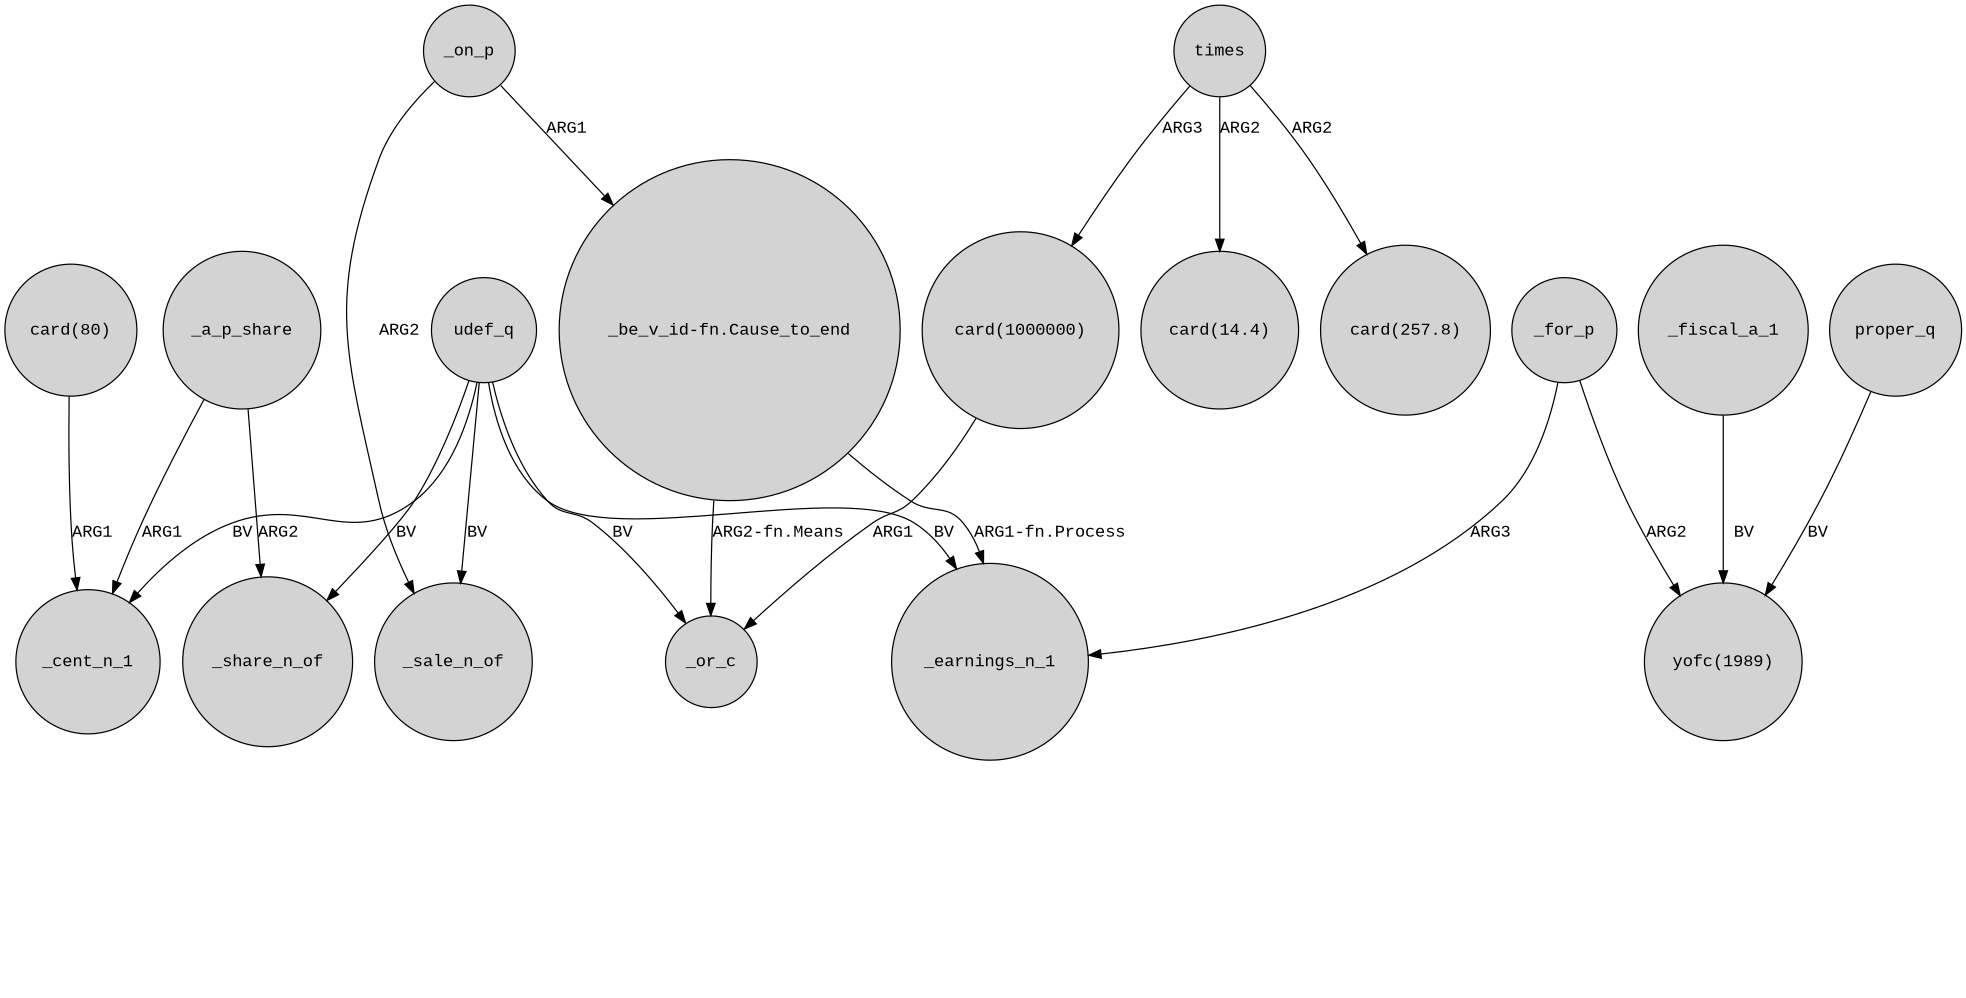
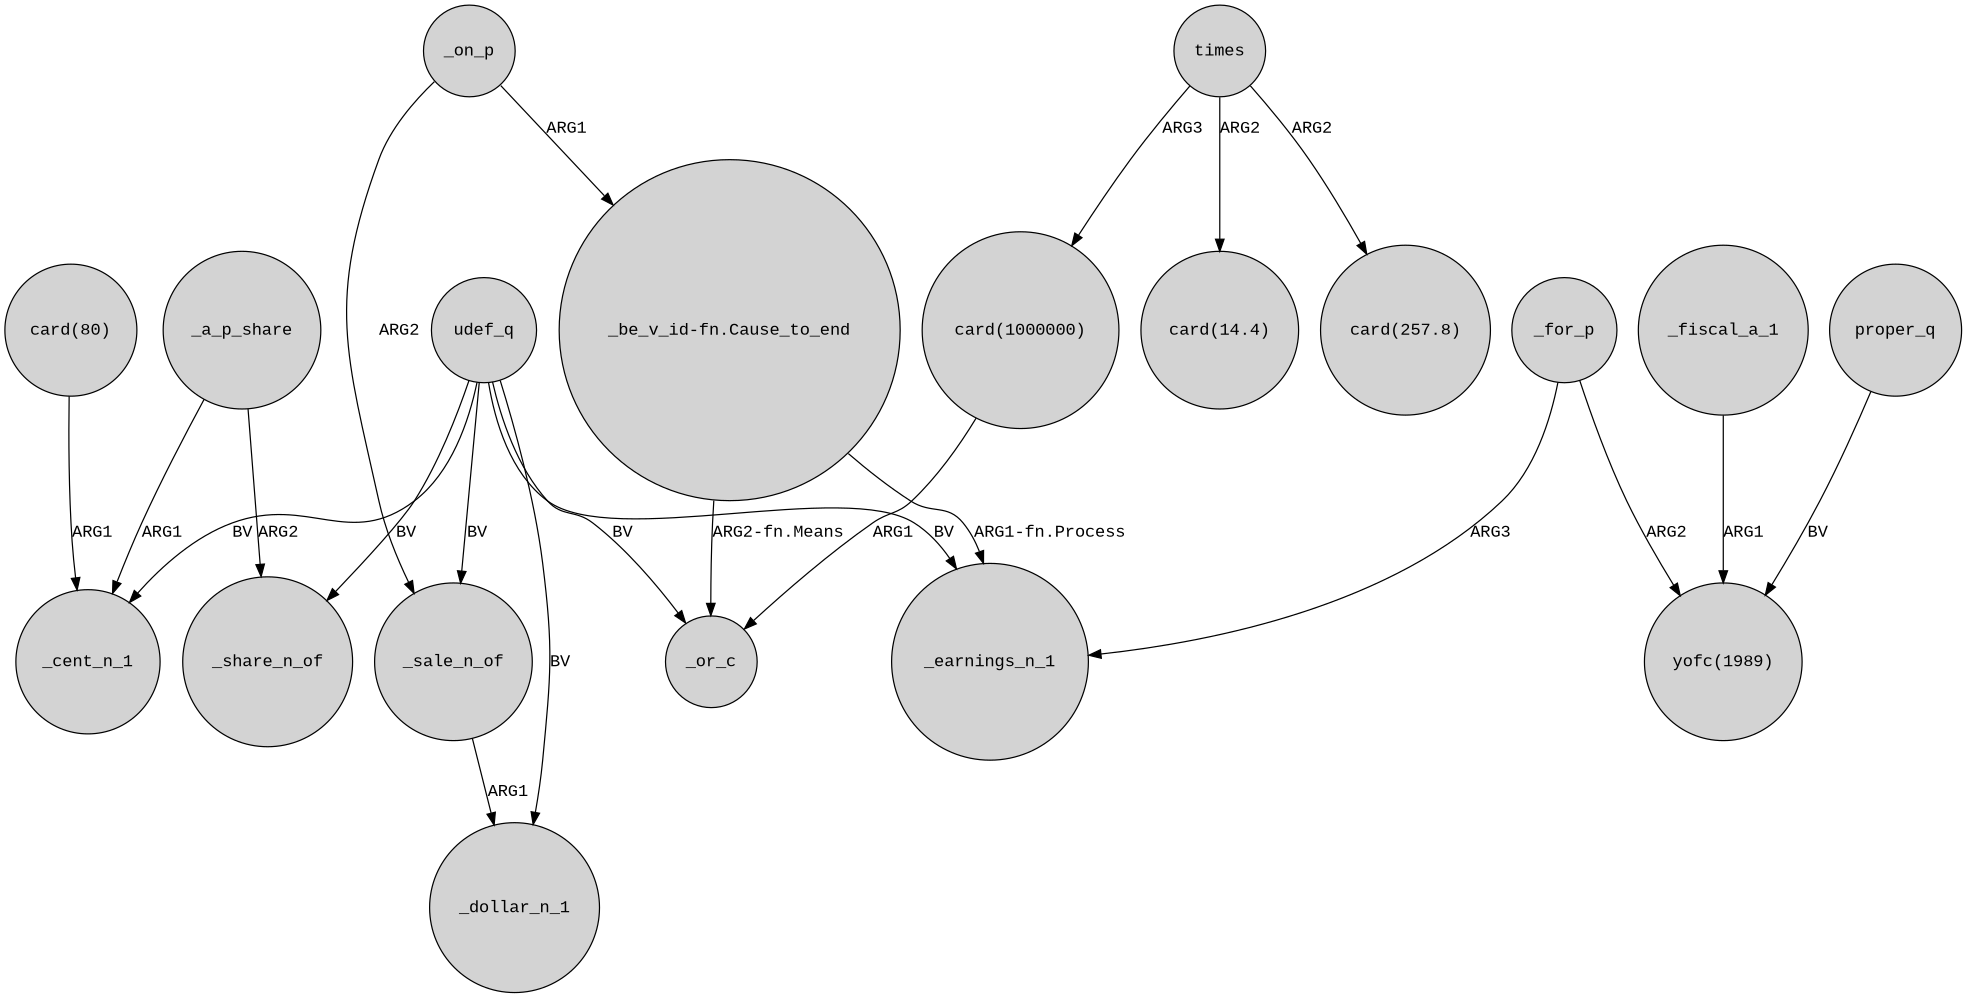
edge "_fiscal_a_1" -> "yofc(1989)": label "BV" -> "ARG1"
node "_dollar_n_1": added
